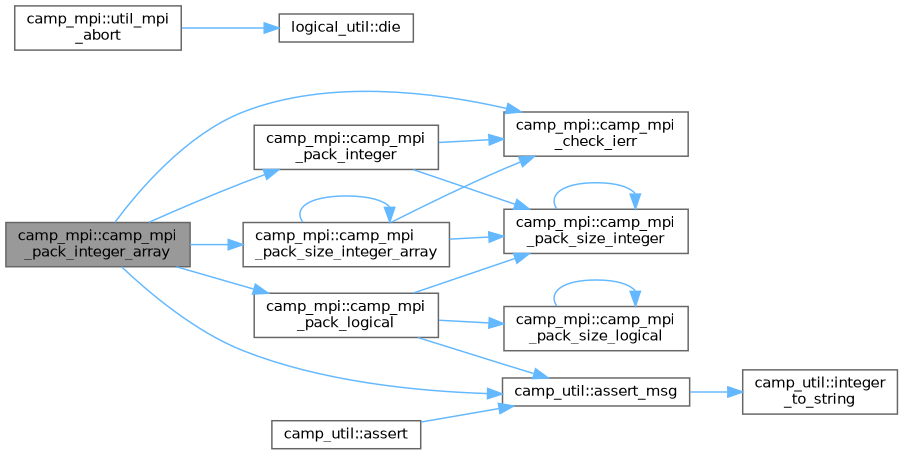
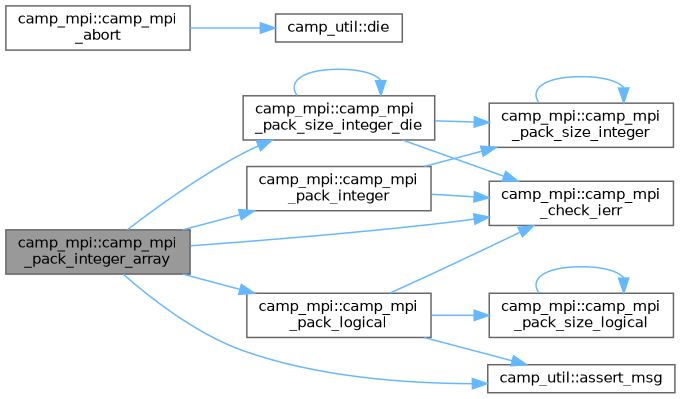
node "camp_mpi::util_mpi _abort": label "camp_mpi::util_mpi _abort" -> "camp_mpi::camp_mpi _abort"
node "logical_util::die": label "logical_util::die" -> "camp_util::die"
node "camp_mpi::camp_mpi _pack_size_integer_array": label "camp_mpi::camp_mpi _pack_size_integer_array" -> "camp_mpi::camp_mpi _pack_size_integer_die"
edge "camp_mpi::camp_mpi _pack_logical" -> "camp_mpi::camp_mpi _pack_size_integer": now "camp_mpi::camp_mpi _pack_logical" -> "camp_mpi::camp_mpi _check_ierr"
node "camp_util::integer _to_string": removed
node "camp_util::assert": removed
